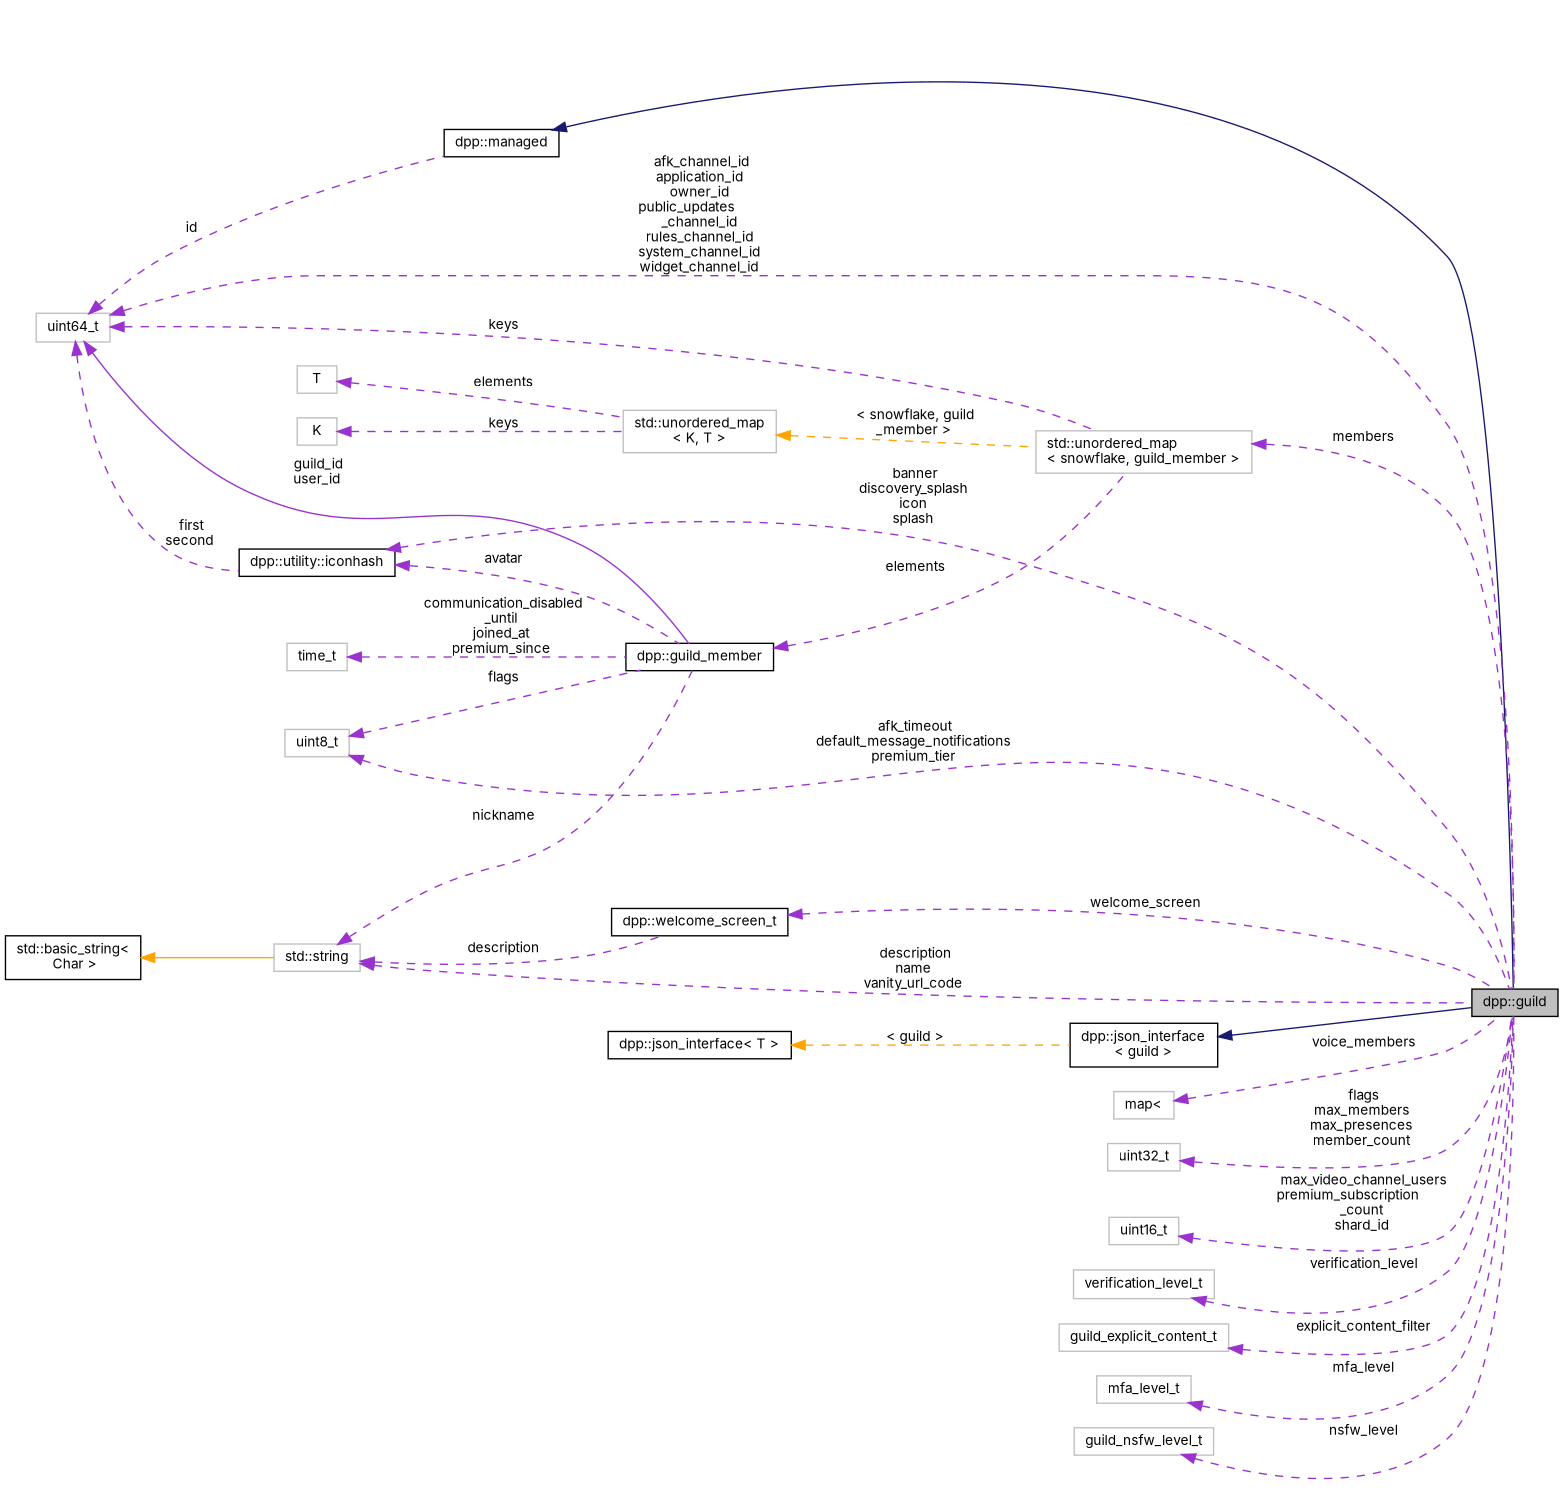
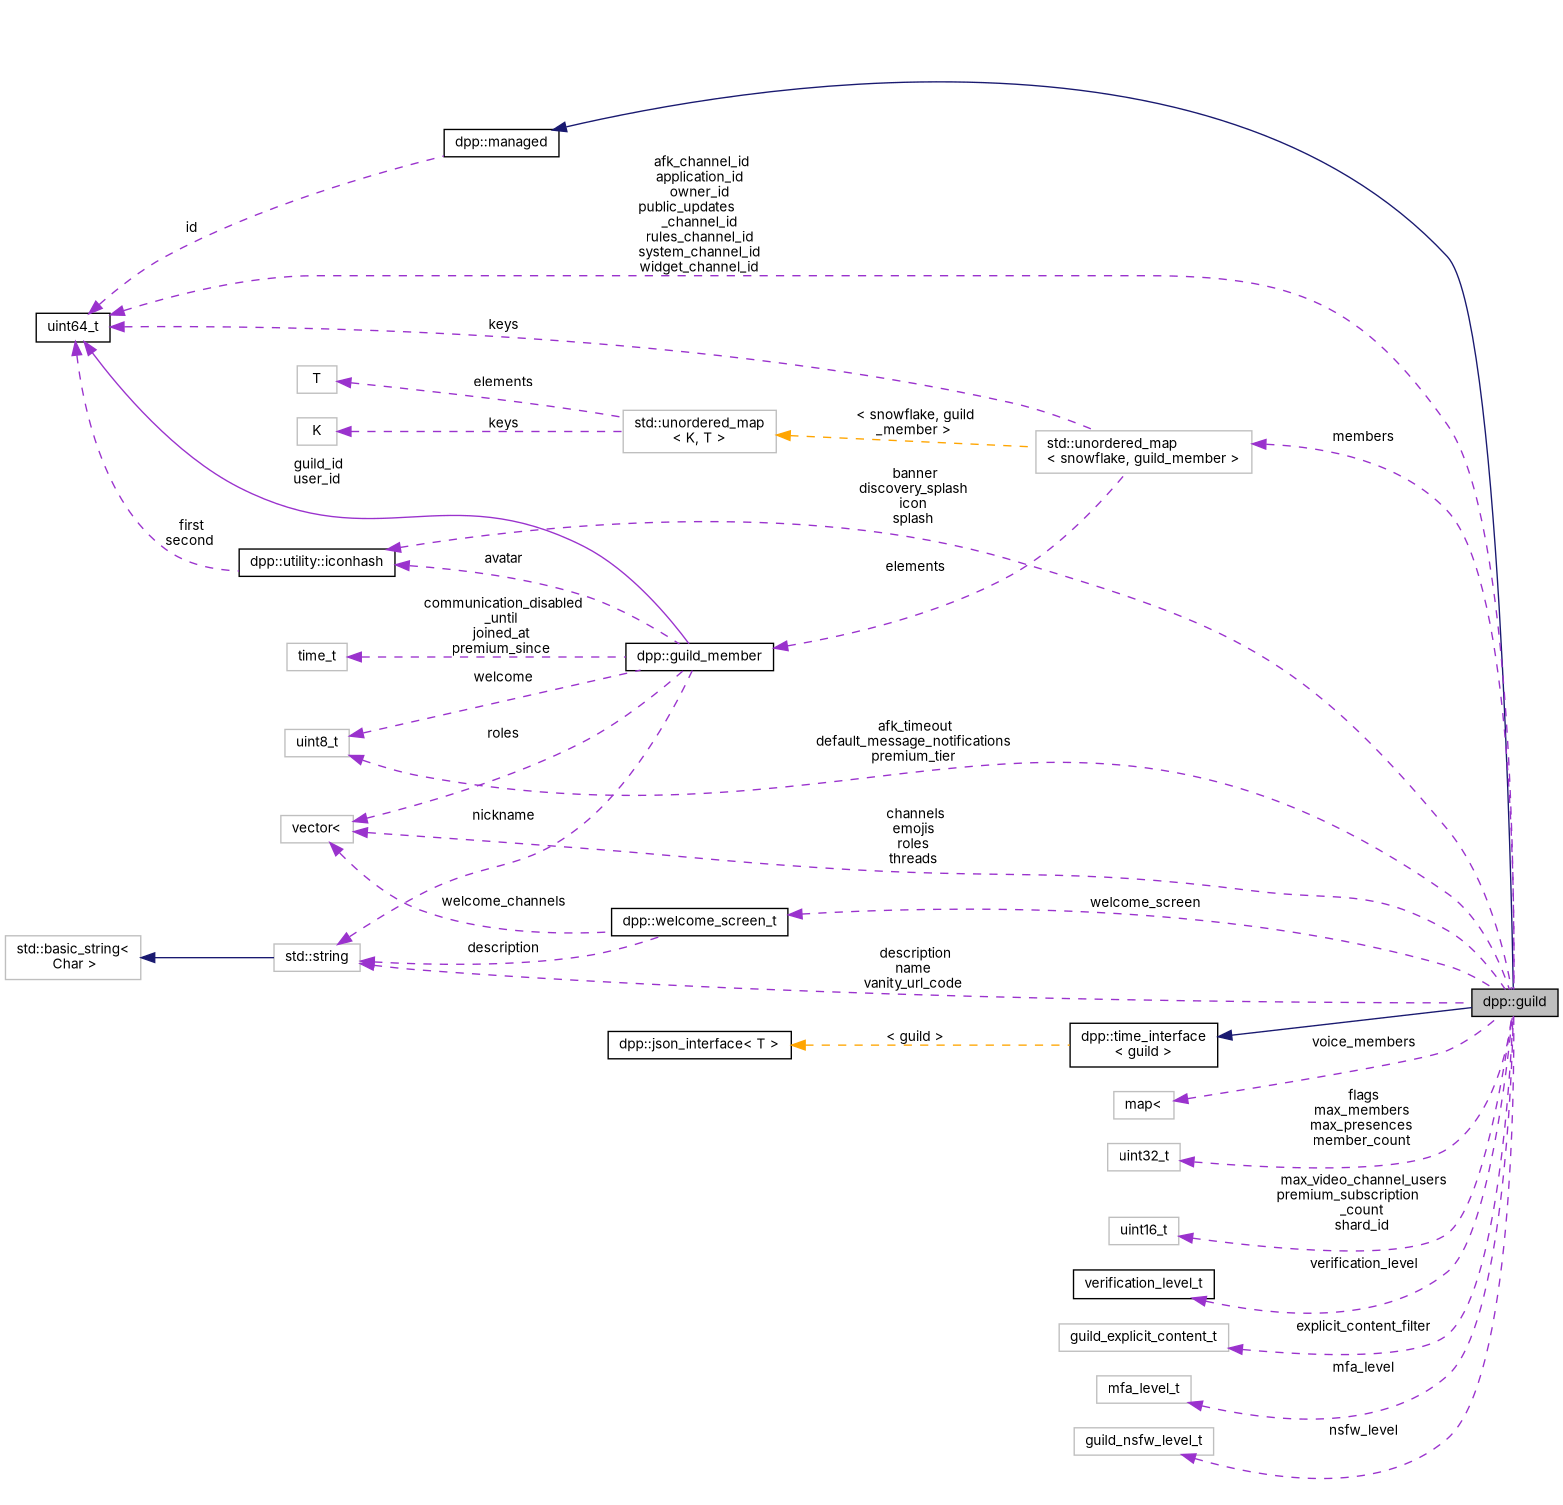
node "uint64_t": color grey75 -> black
edge "dpp::guild_member" -> "uint8_t": label " flags" -> " welcome"
node "vector<": added
node "std::basic_string< Char >": color black -> grey75
edge "std::string" -> "std::basic_string< Char >": color orange -> midnightblue
node "dpp::json_interface < guild >": label "dpp::json_interface < guild >" -> "dpp::time_interface < guild >"
node "verification_level_t": color grey75 -> black
